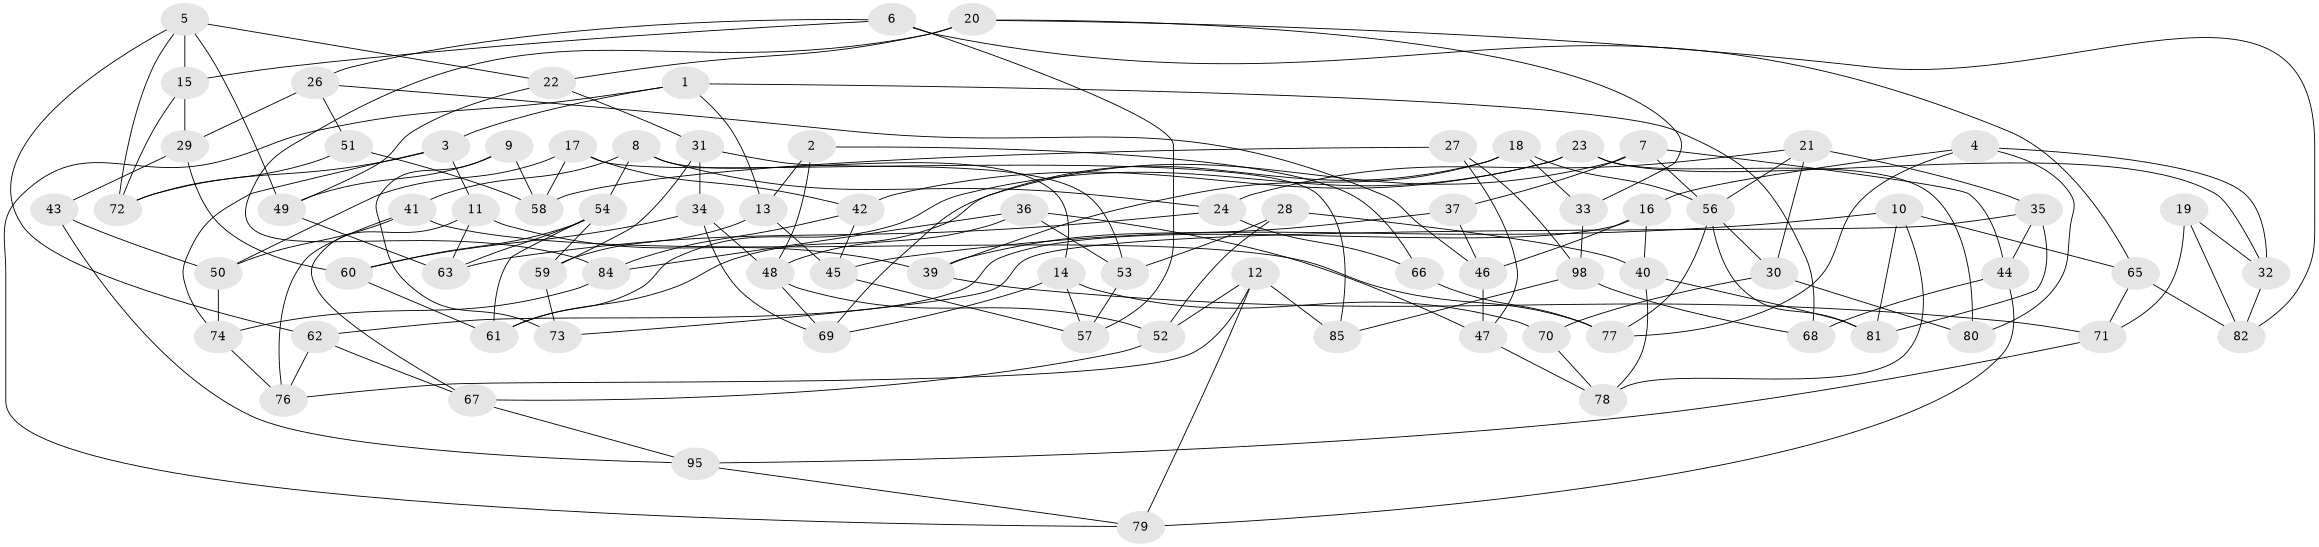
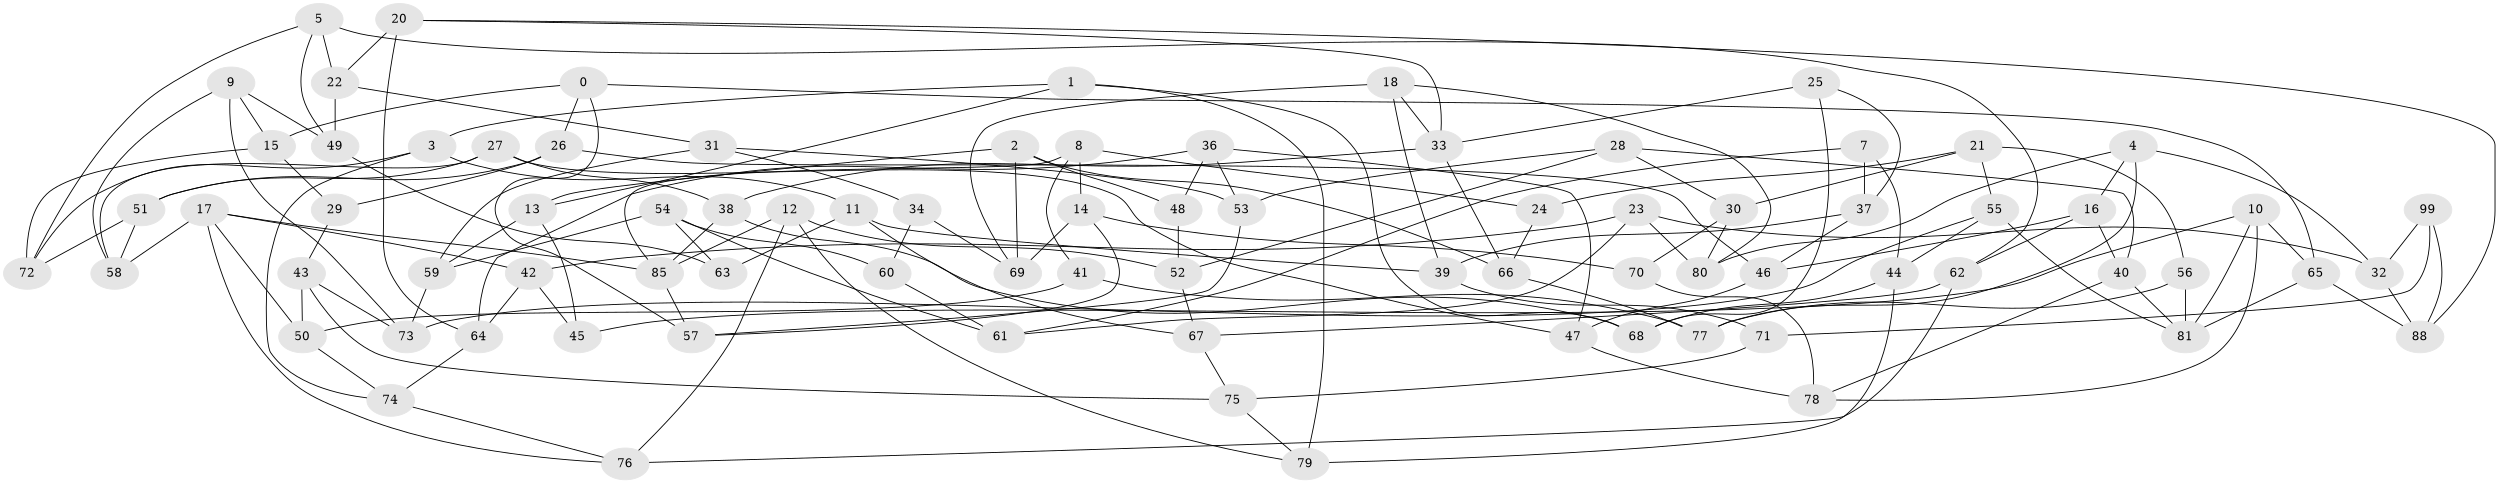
node "6": label "6" -> "0"
edge "5" -- "15": now "9" -- "15"
node "25": added
edge "27" -- "51": added
edge "8" -- "54": now "8" -- "85"
edge "18" -- "56": now "18" -- "80"
edge "7" -- "56": removed
edge "33" -- "66": added
node "35": label "35" -> "55"
node "19": label "19" -> "99"
edge "24" -- "63": removed
edge "29" -- "60": removed
edge "34" -- "48": removed
edge "56" -- "30": now "28" -- "30"
node "84": label "84" -> "64"
node "98": label "98" -> "38"
edge "41" -- "76": now "17" -- "76"
edge "43" -- "73": added
edge "48" -- "69": now "2" -- "69"
edge "65" -- "71": now "65" -- "81"
edge "45" -- "57": now "85" -- "57"
node "82": label "82" -> "88"
node "95": label "95" -> "75"
